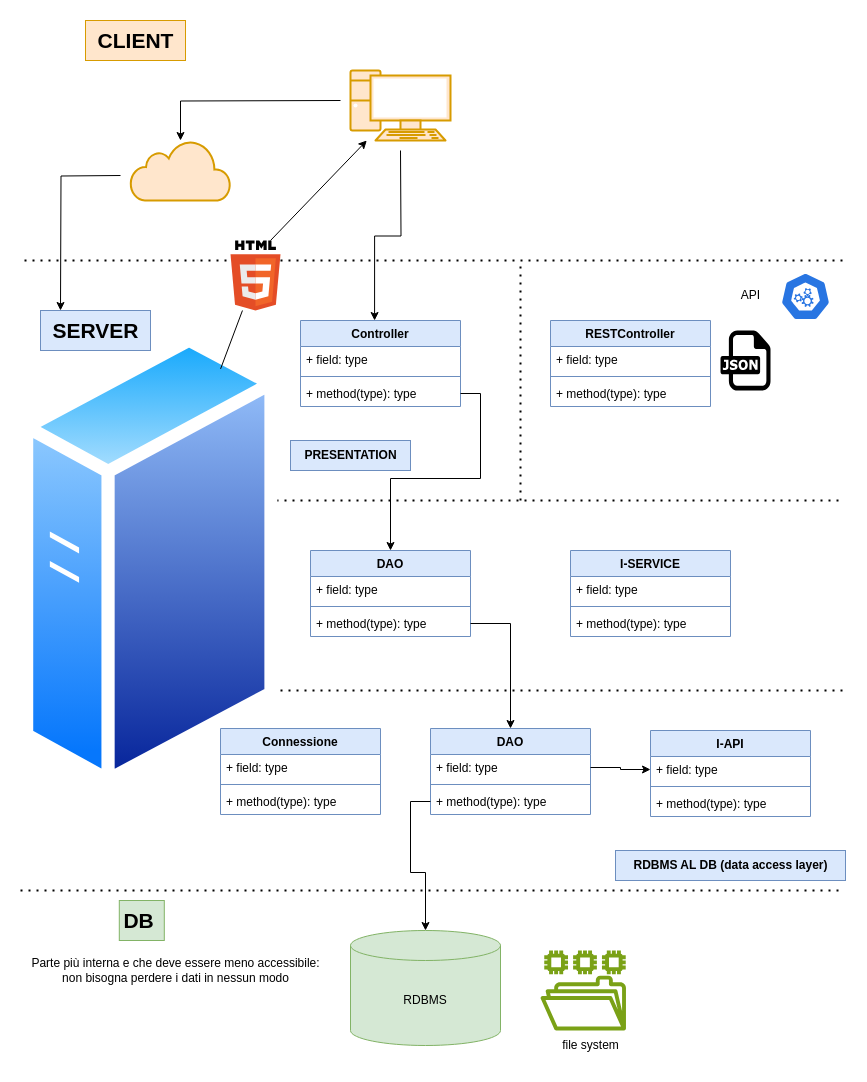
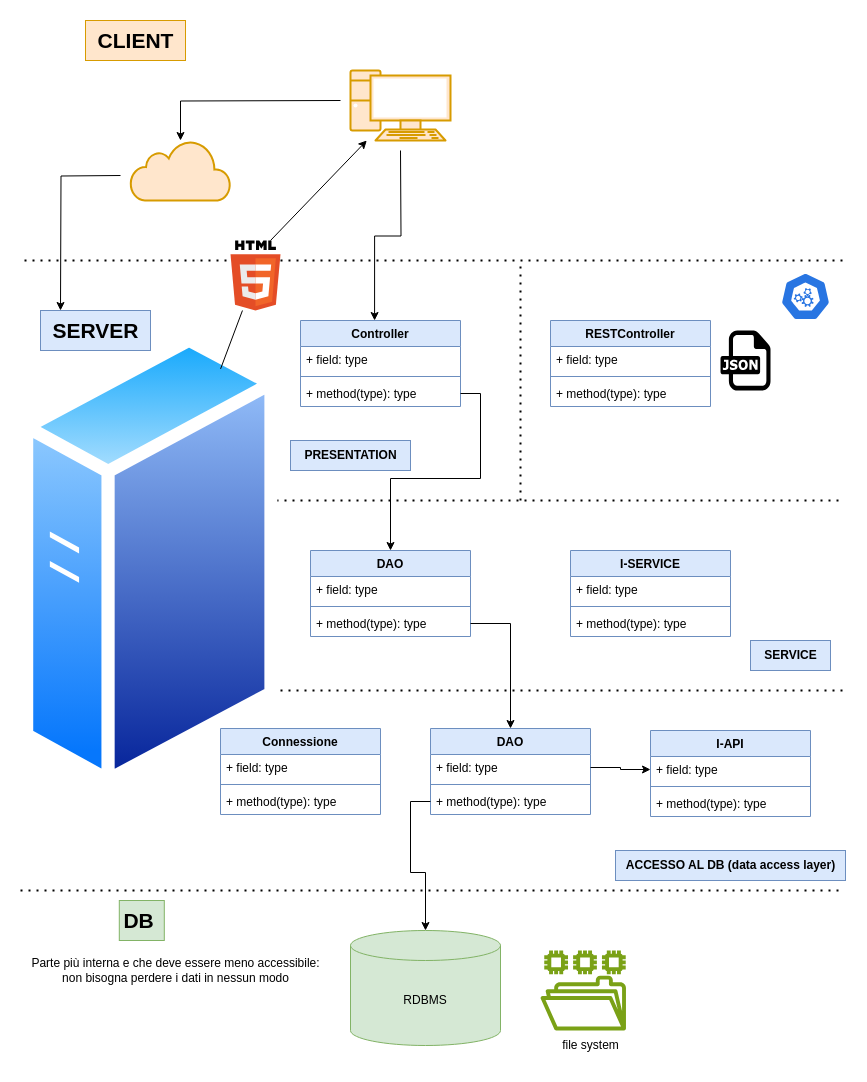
node "API": removed
node "SERVICE": added
node "RDBMS AL DB (data access layer)": label "RDBMS AL DB (data access layer)" -> "ACCESSO AL DB (data access layer)"
